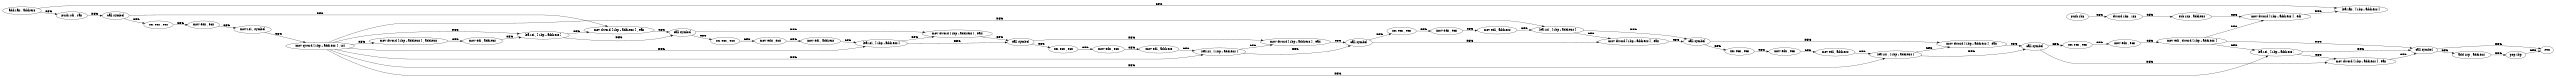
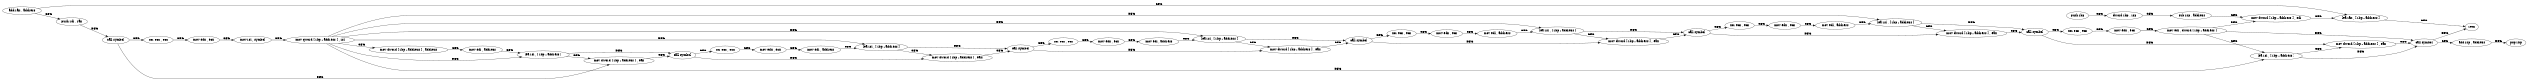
edge "mov dword [ rbp - address ] , edi" -> "lea rax , [ rbp - address ]": label "DFG" -> "CFG"
edge "pop rbp" -> "retn": now "lea rax , [ rbp - address ]" -> "retn"
